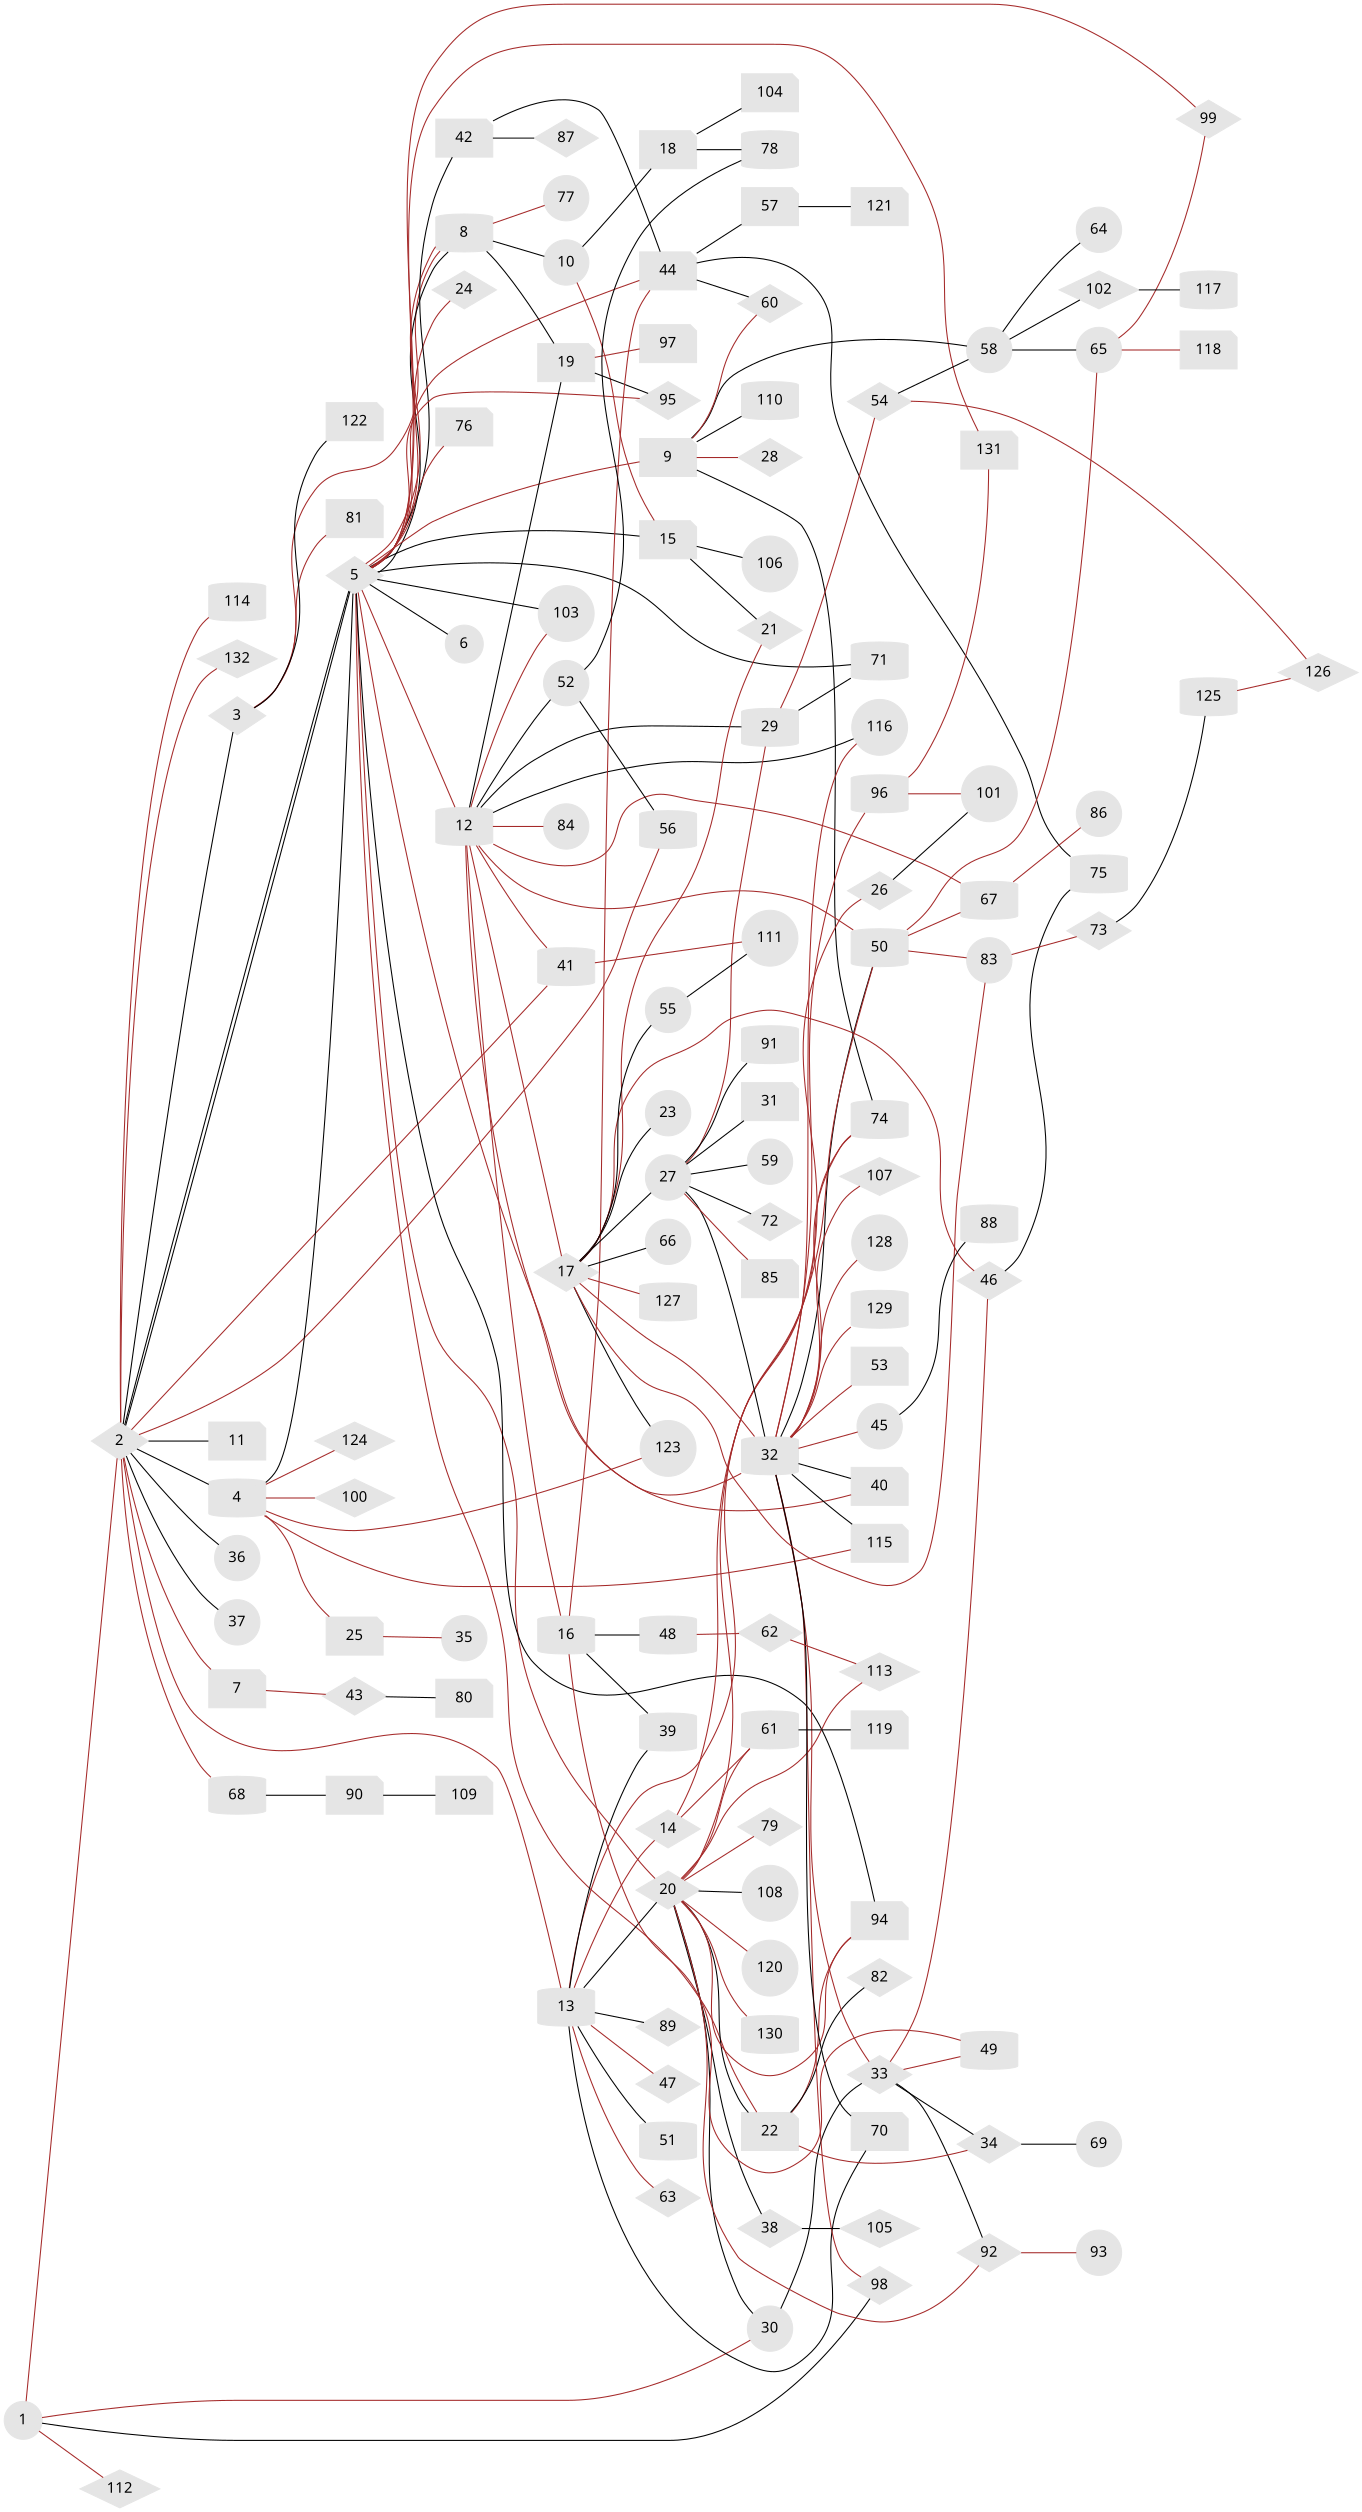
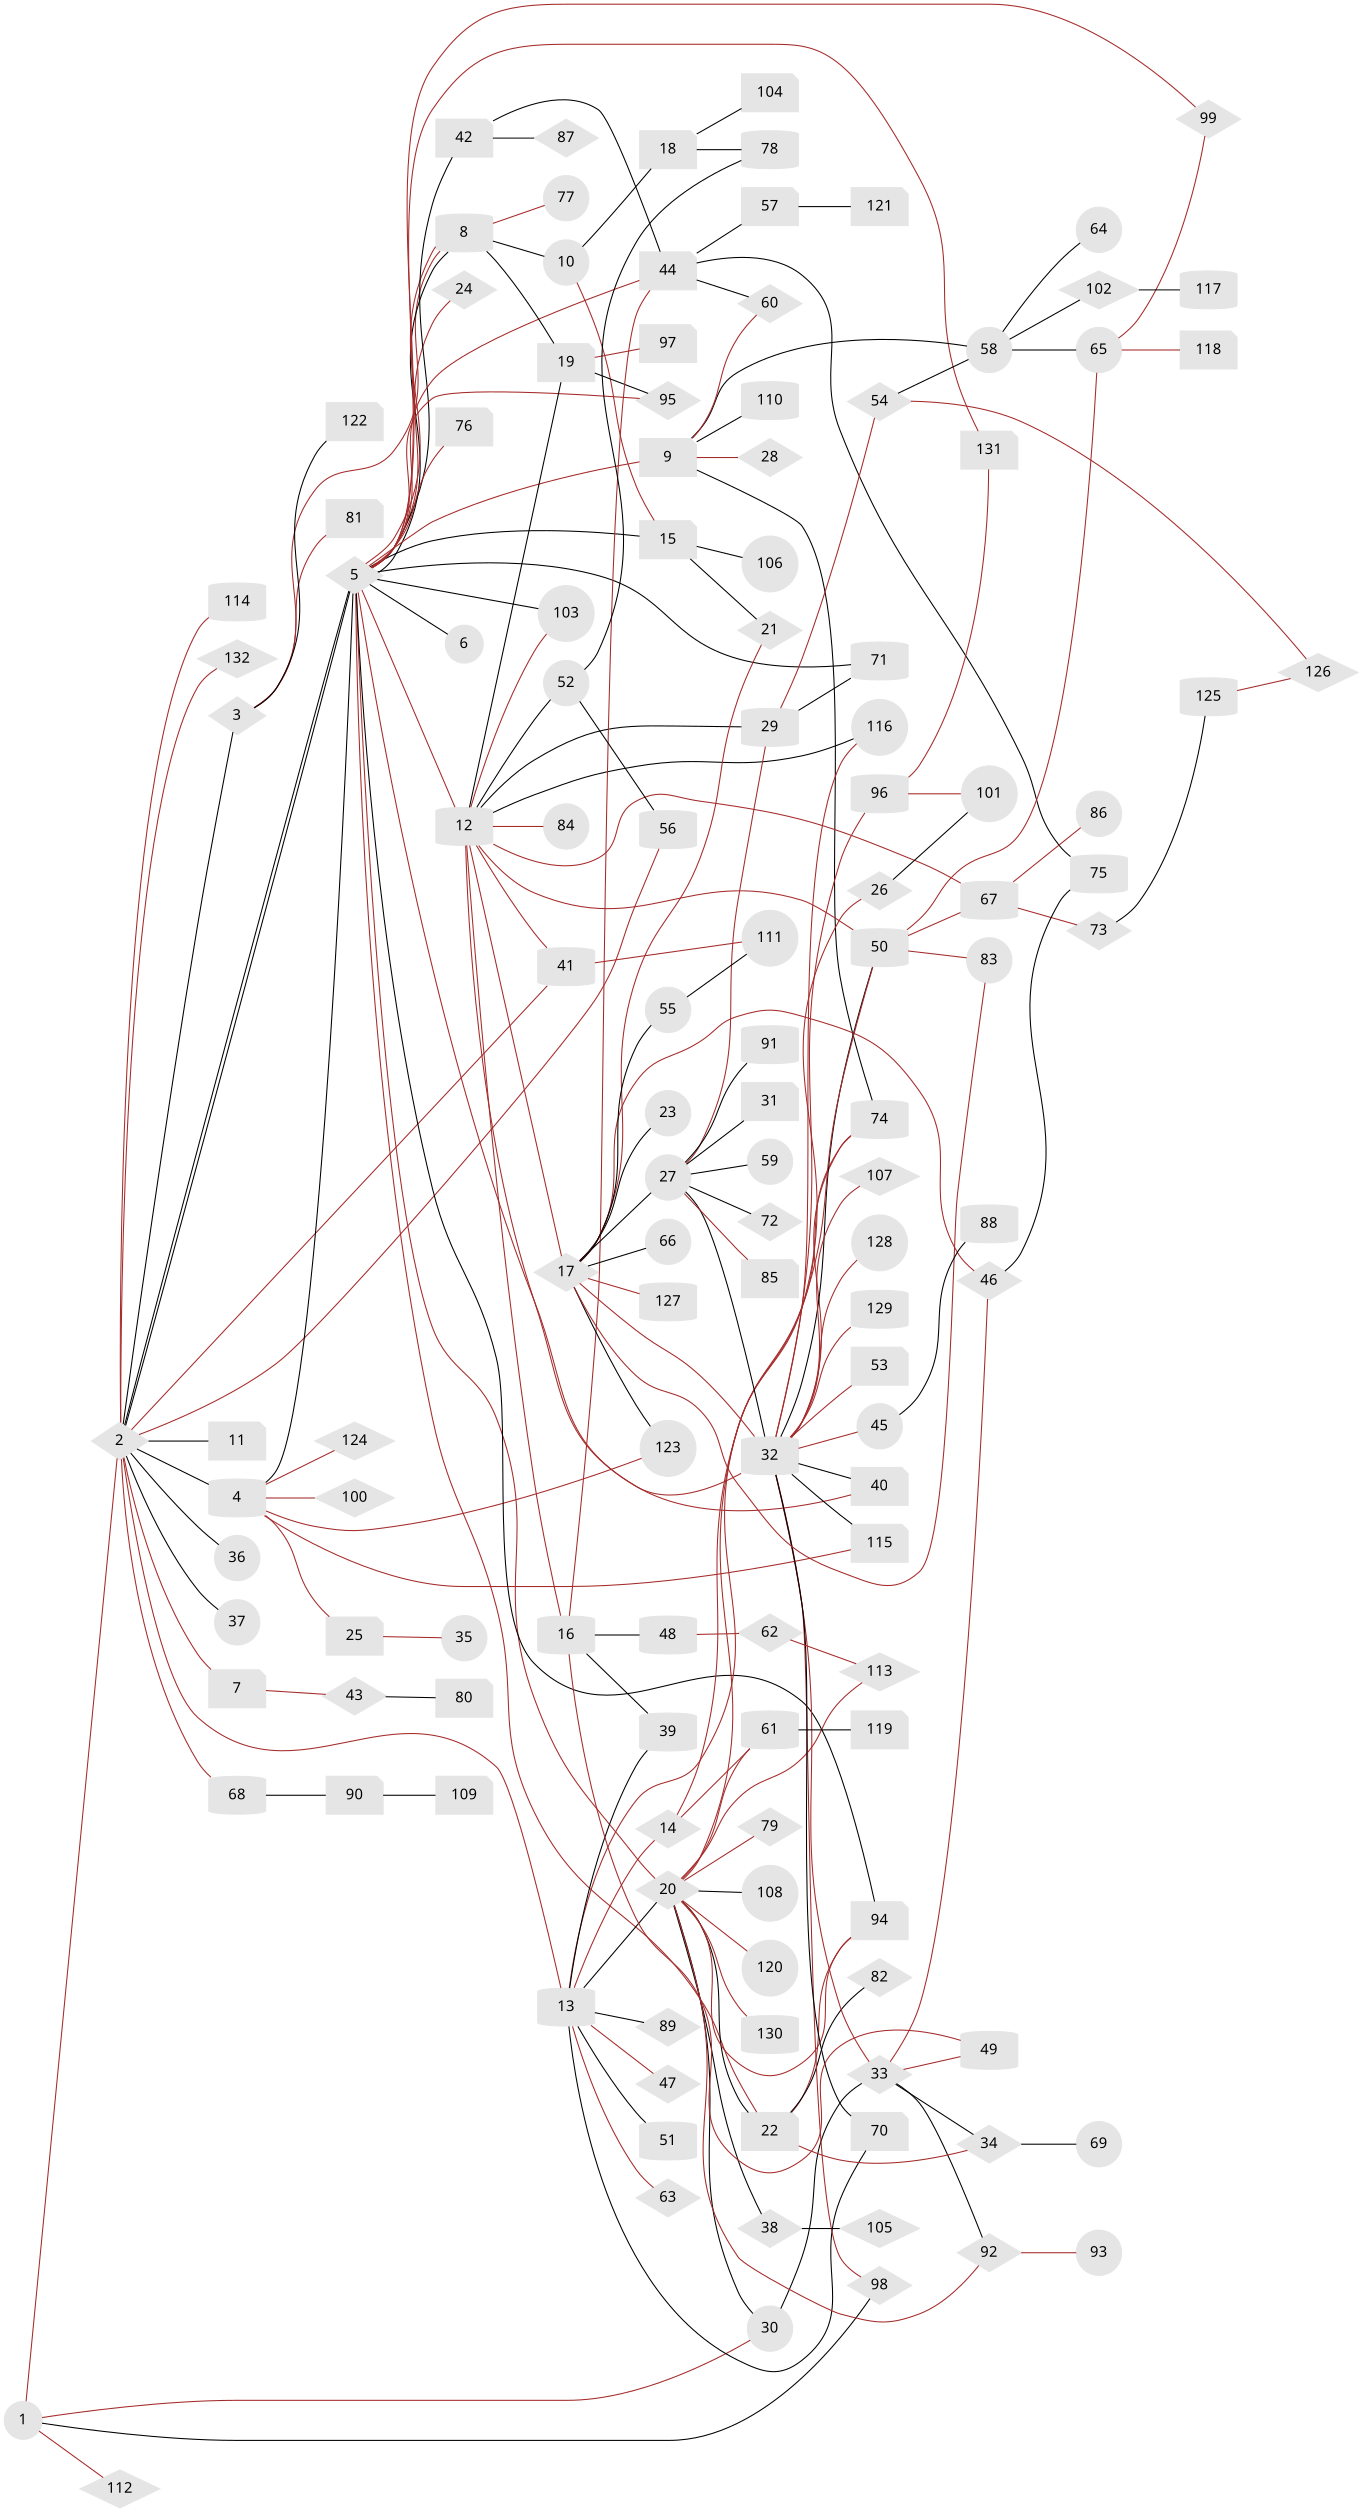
edge "73" -- "83": now "73" -- "67"
